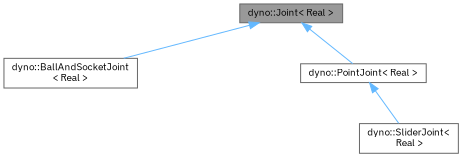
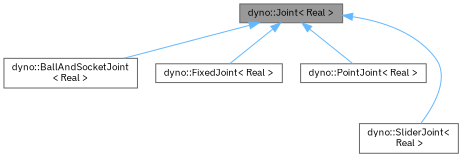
node "dyno::FixedJoint< Real >": added
edge "dyno::SliderJoint< Real >" -> "dyno::PointJoint< Real >": now "dyno::SliderJoint< Real >" -> "dyno::Joint< Real >"
